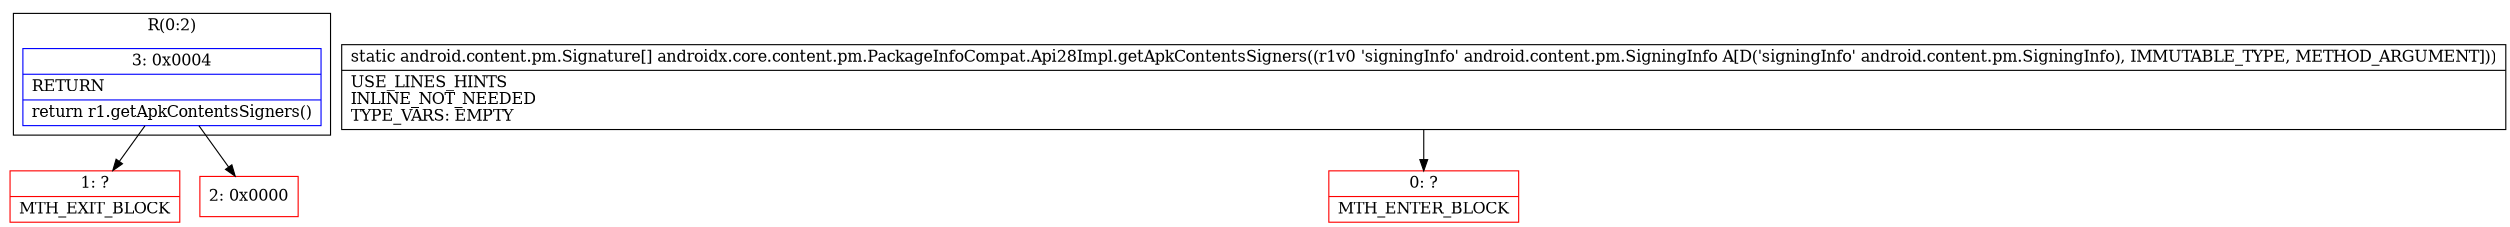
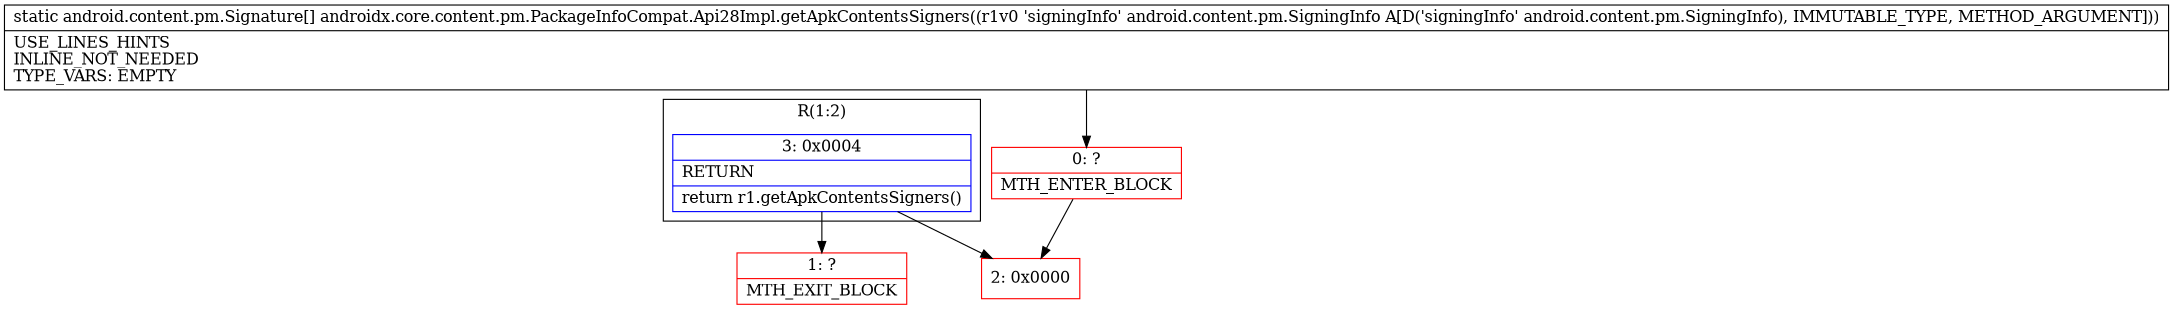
cluster "R(0:2)": label "R(0:2)" -> "R(1:2)"
edge "0: ?" -> "2: 0x0000": added
